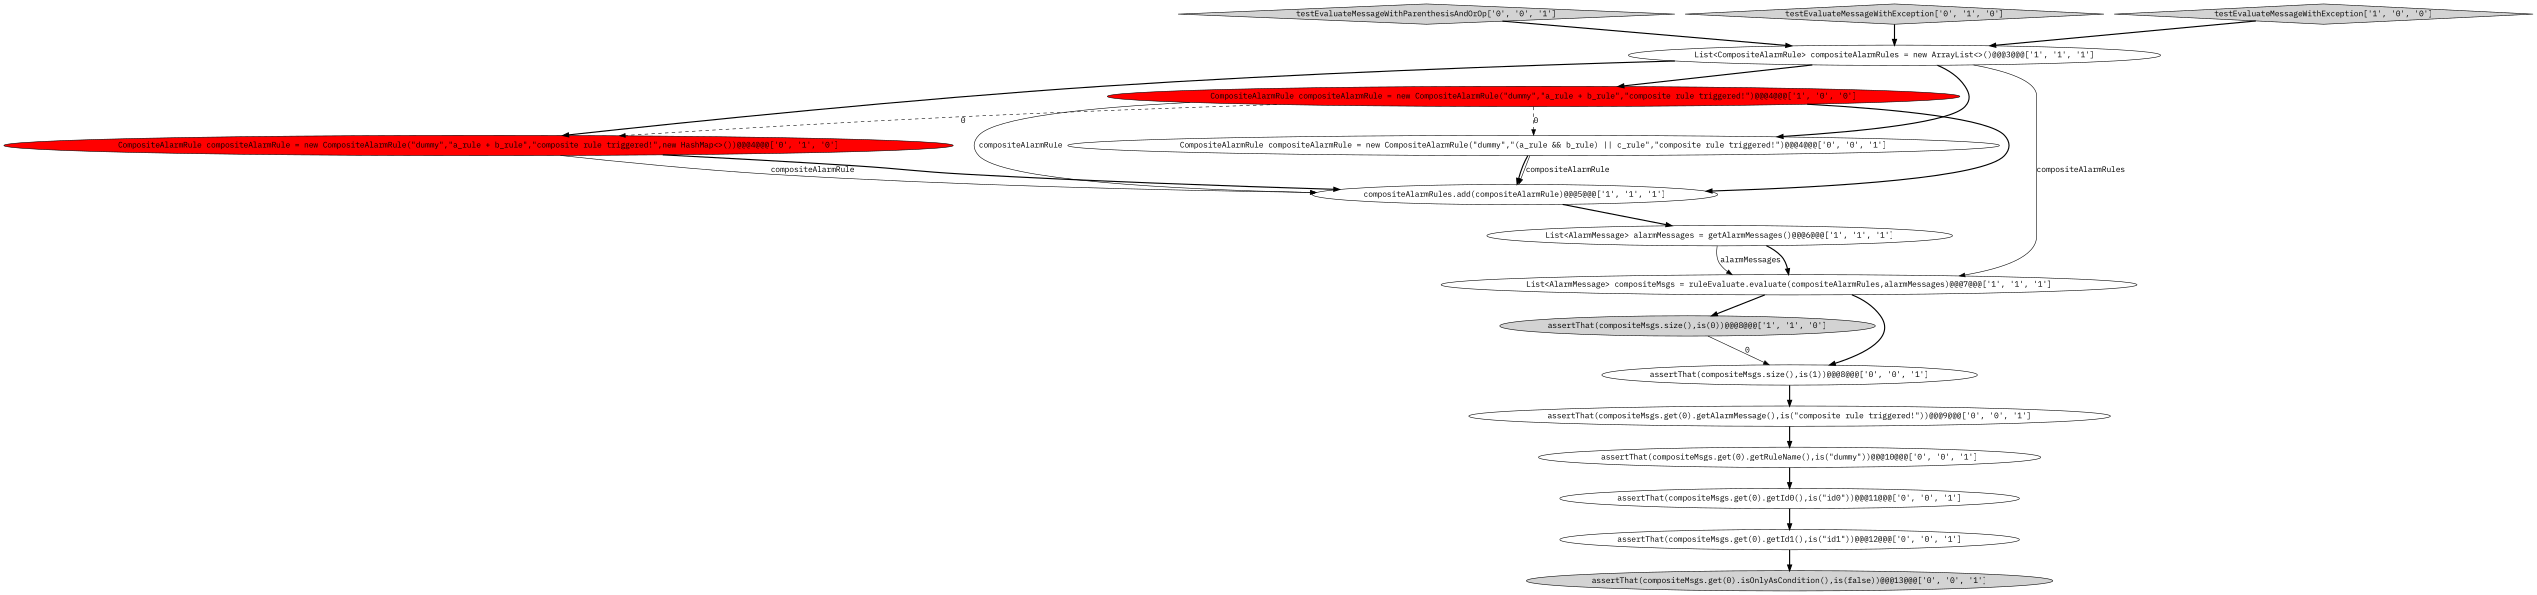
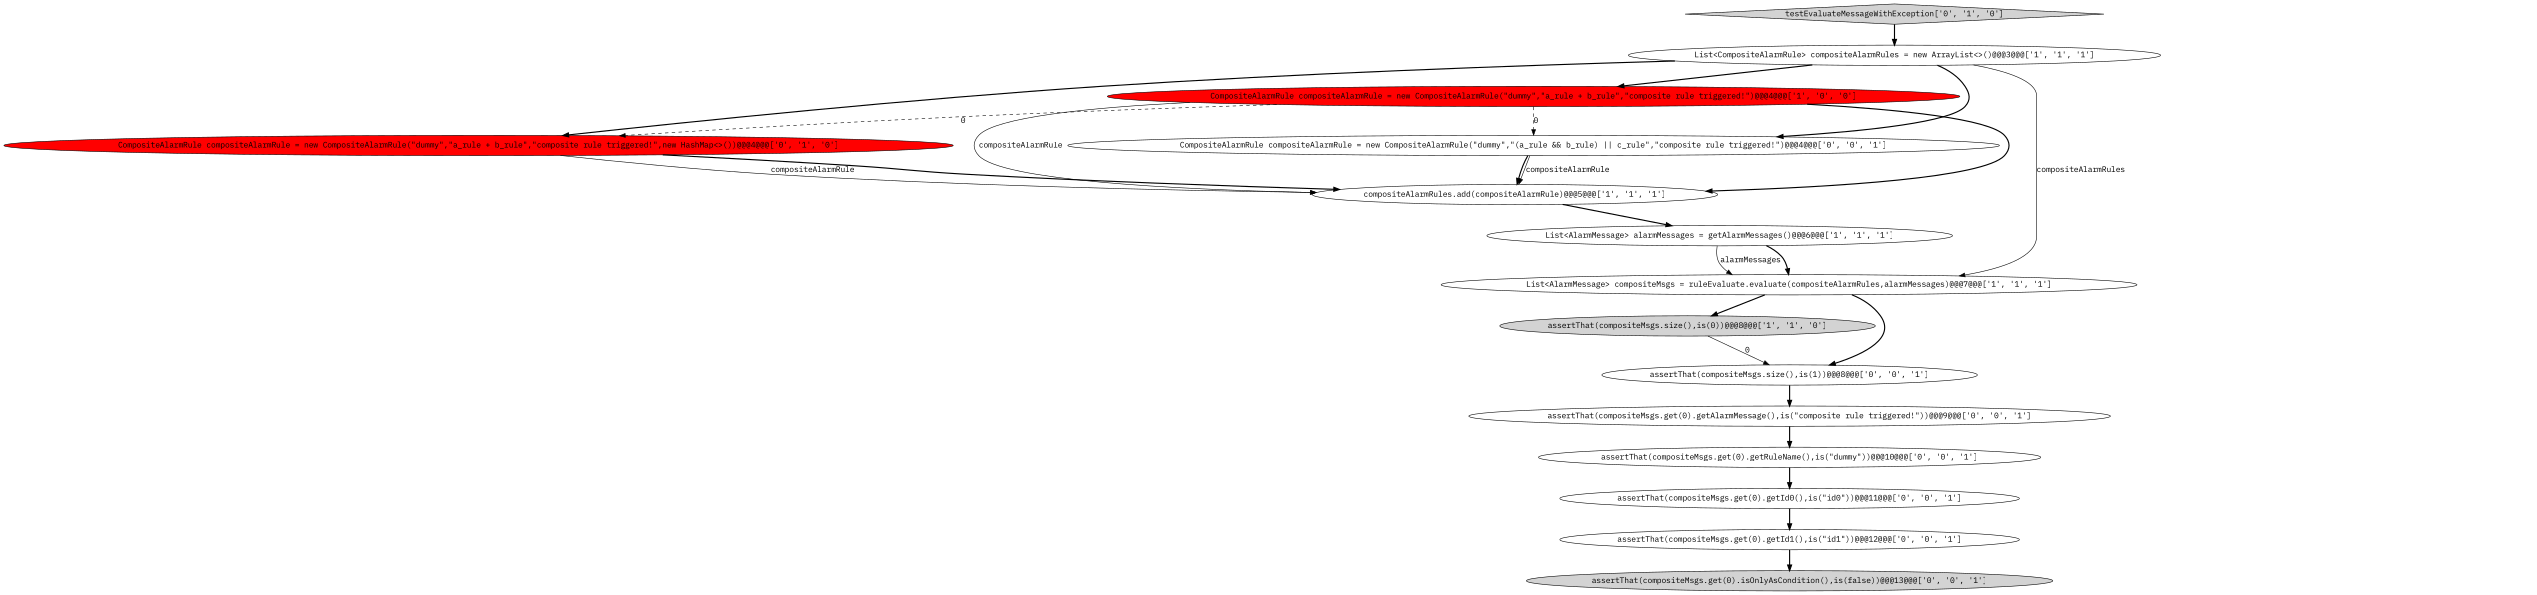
node "testEvaluateMessageWithParenthesisAndOrOp['0', '0', '1']": removed
node "testEvaluateMessageWithException['1', '0', '0']": removed
